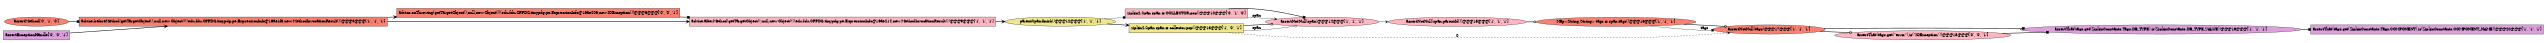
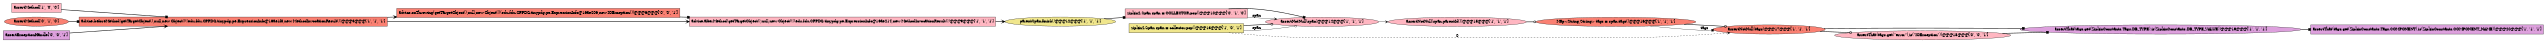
node "assertMethod['1', '0', '0']": added
edge "parentSpan.finish()@@@12@@@['1', '1', '1']" -> "zipkin2.Span span = COLLECTOR.pop()@@@10@@@['0', '1', '0']": style solid -> bold
edge "parentSpan.finish()@@@12@@@['1', '1', '1']" -> "zipkin2.Span span = collector.pop()@@@13@@@['1', '0', '1']": removed
